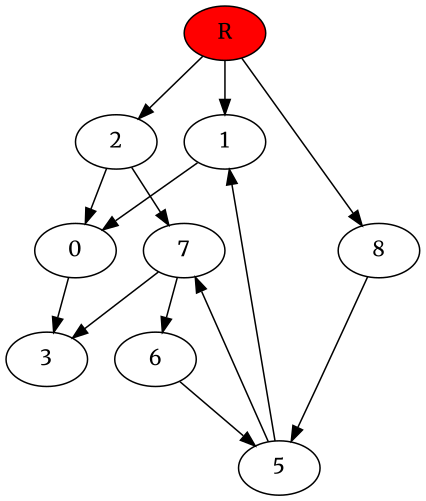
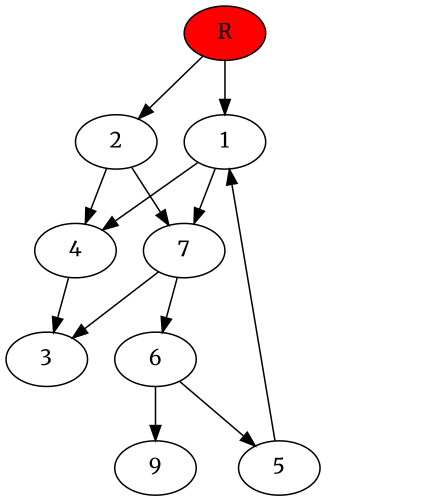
node "0": label "0" -> "4"
node "8": removed
edge "5" -> "7": now "1" -> "7"
node "9": added
